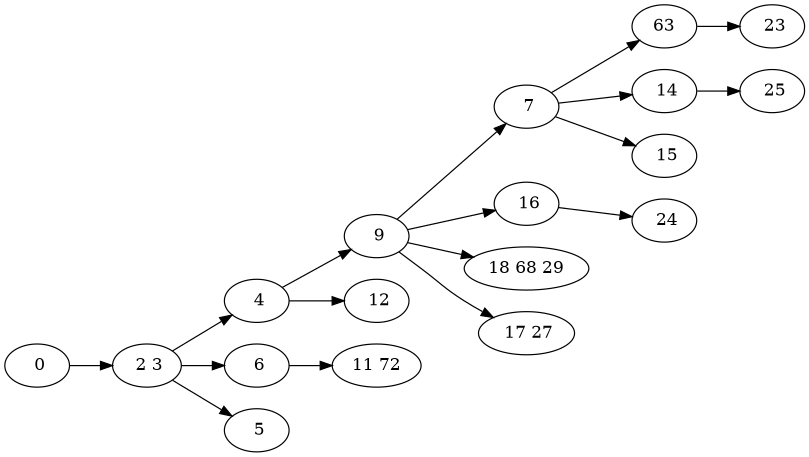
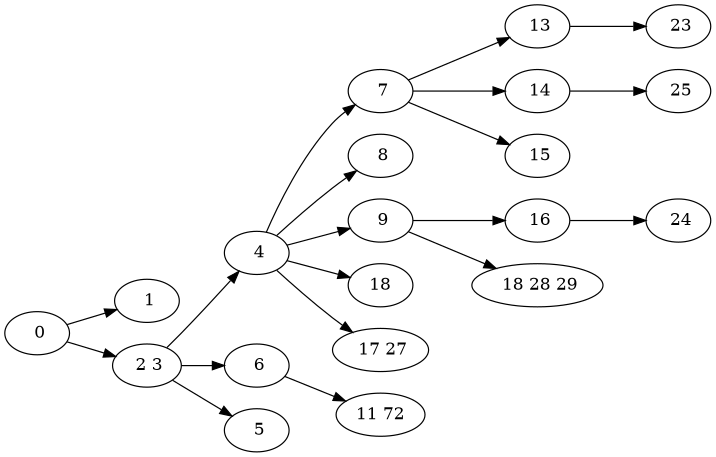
node "63": label "63" -> "13"
node "8": added
edge "9" -> "7": now "4" -> "7"
node "18 68 29": label "18 68 29" -> "18 28 29"
edge "9" -> "17 27": now "4" -> "17 27"
node "1": added
node "12": label "12" -> "18"
